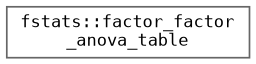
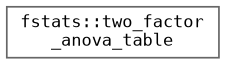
node "fstats::factor_factor _anova_table": label "fstats::factor_factor _anova_table" -> "fstats::two_factor _anova_table"
